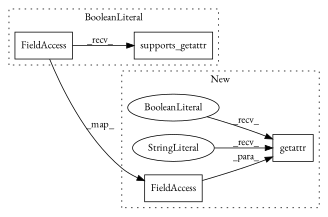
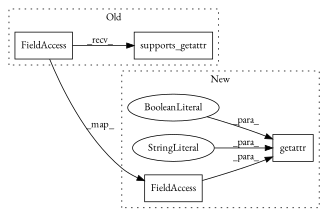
cluster "BooleanLiteral": label "BooleanLiteral" -> "Old"
edge "BooleanLiteral" -> "getattr": label "_recv_" -> "_para_"
edge "StringLiteral" -> "getattr": label "_recv_" -> "_para_"
